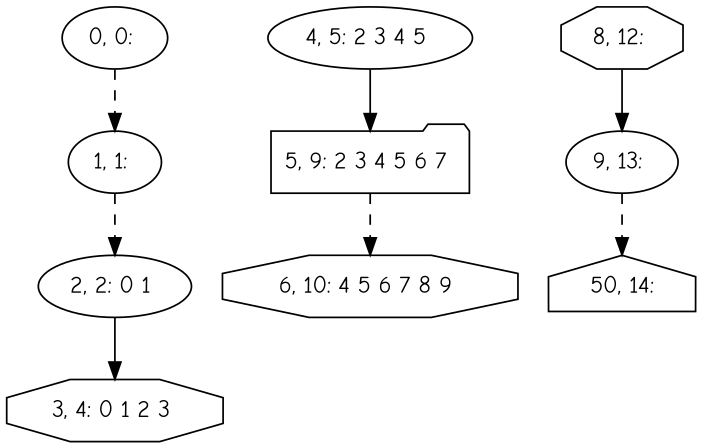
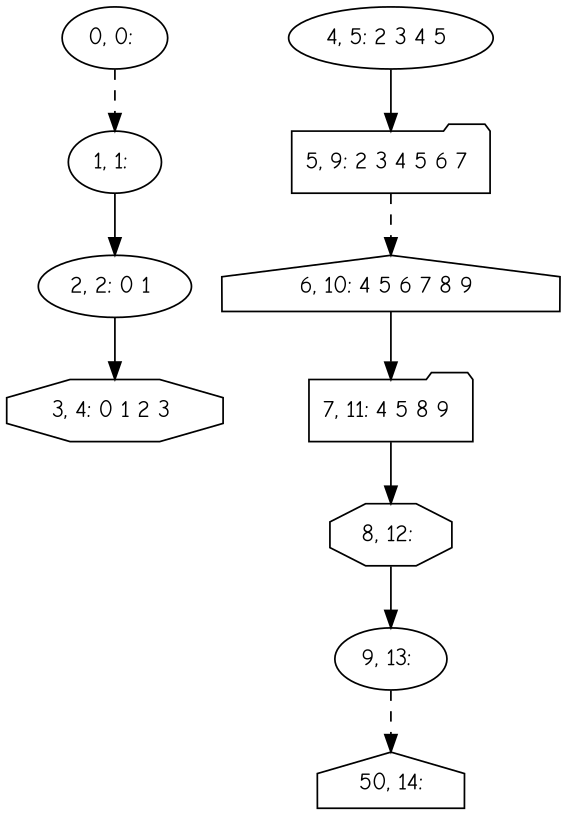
edge "1, 1:" -> "2, 2: 0 1": style dashed -> solid
node "6, 10: 4 5 6 7 8 9": shape octagon -> house
node "7, 11: 4 5 8 9": added
